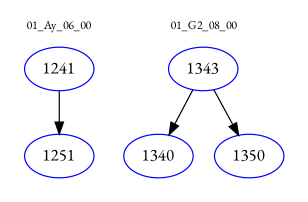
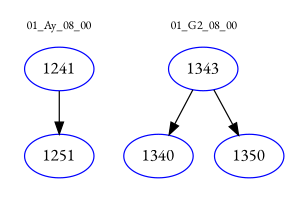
cluster "01_Ay_06_00": label "01_Ay_06_00" -> "01_Ay_08_00"
